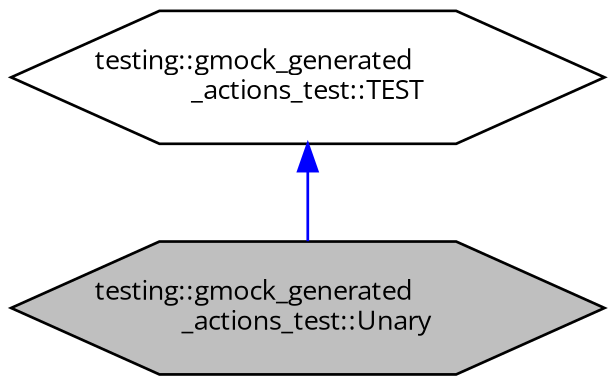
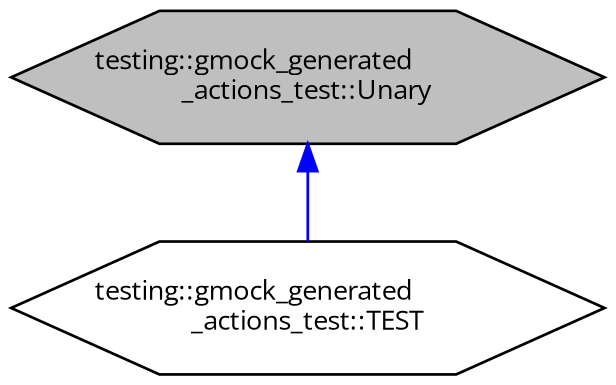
edge "testing::gmock_generated _actions_test::Unary" -> "testing::gmock_generated _actions_test::TEST": reversed
